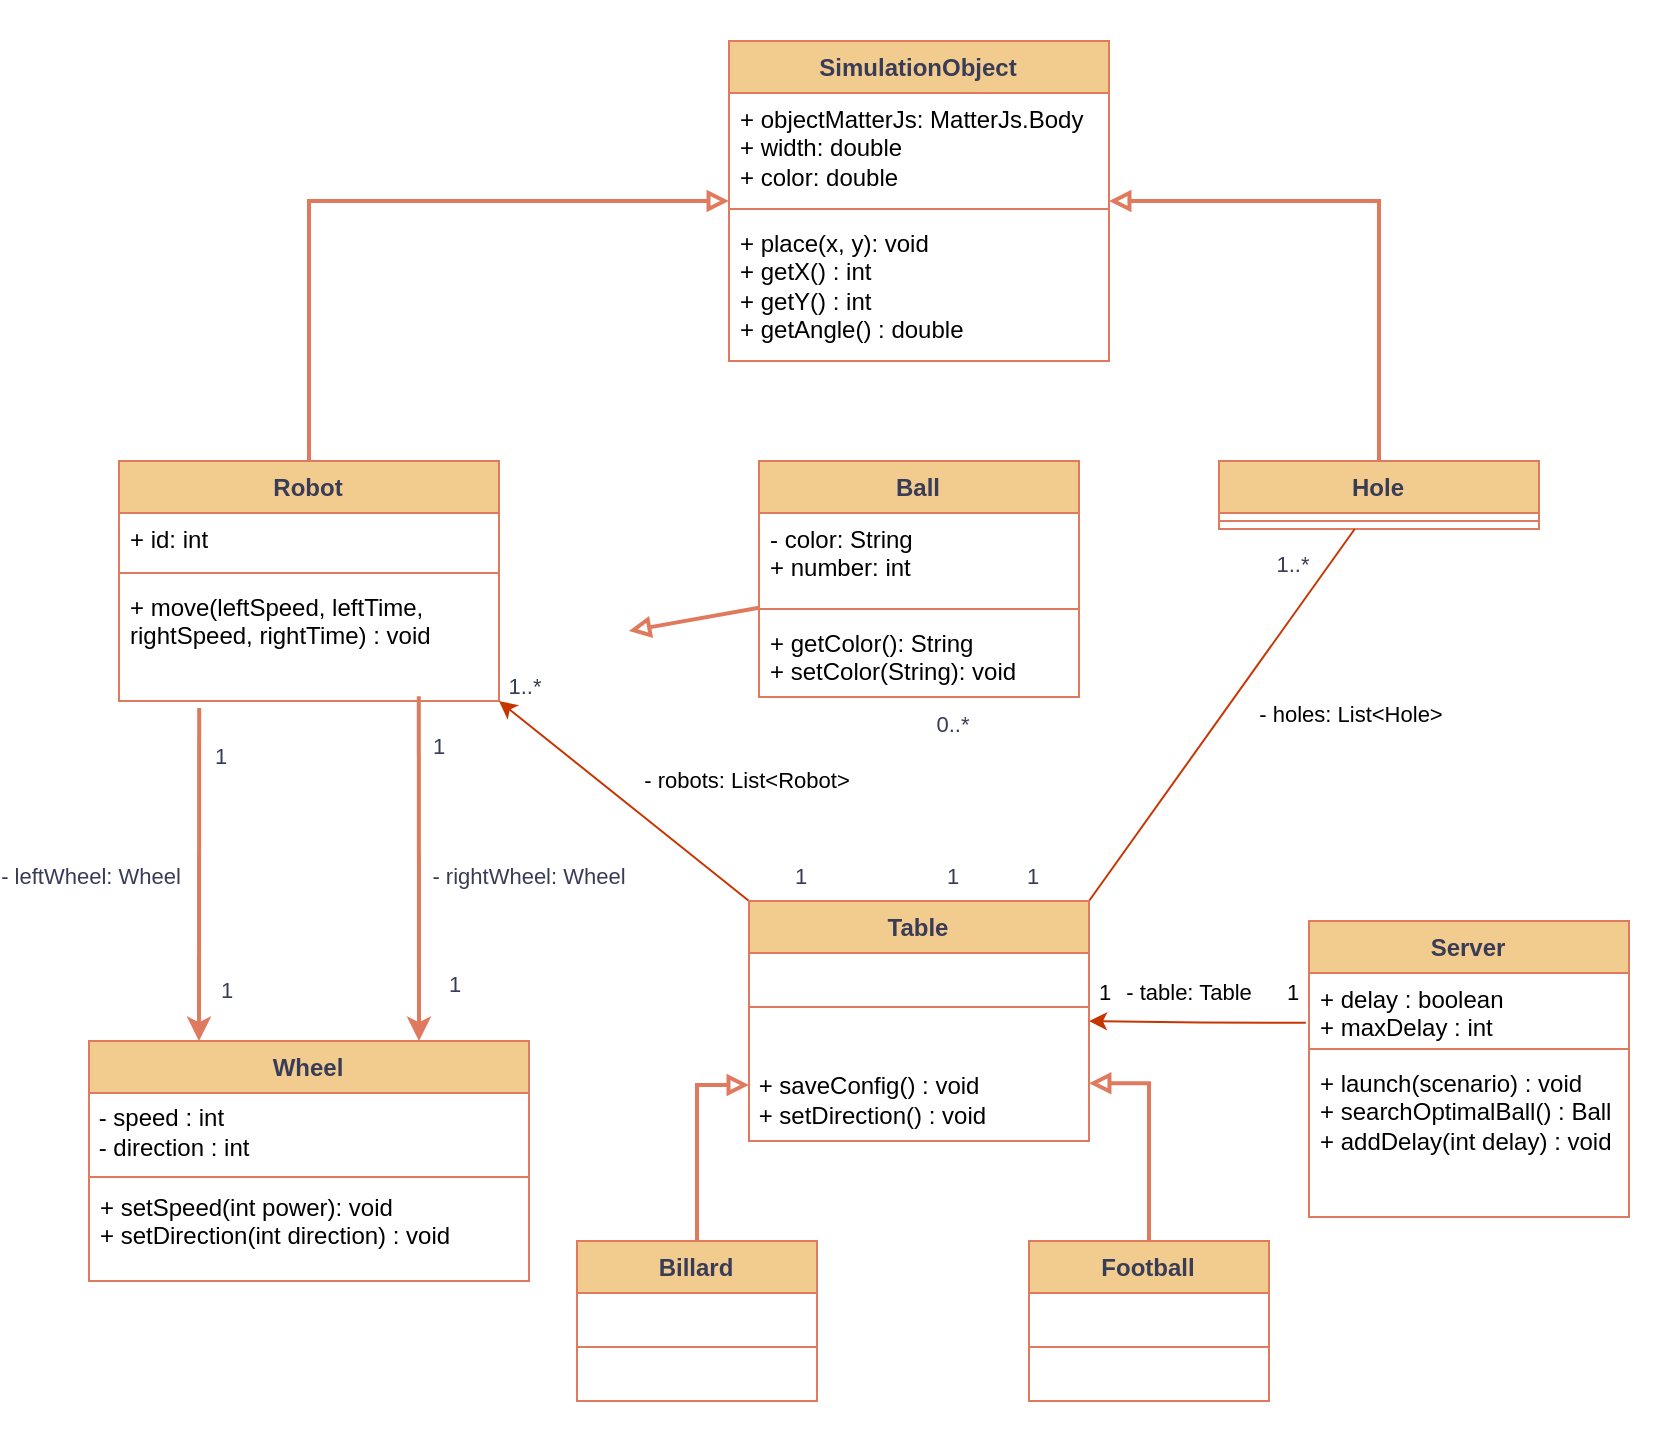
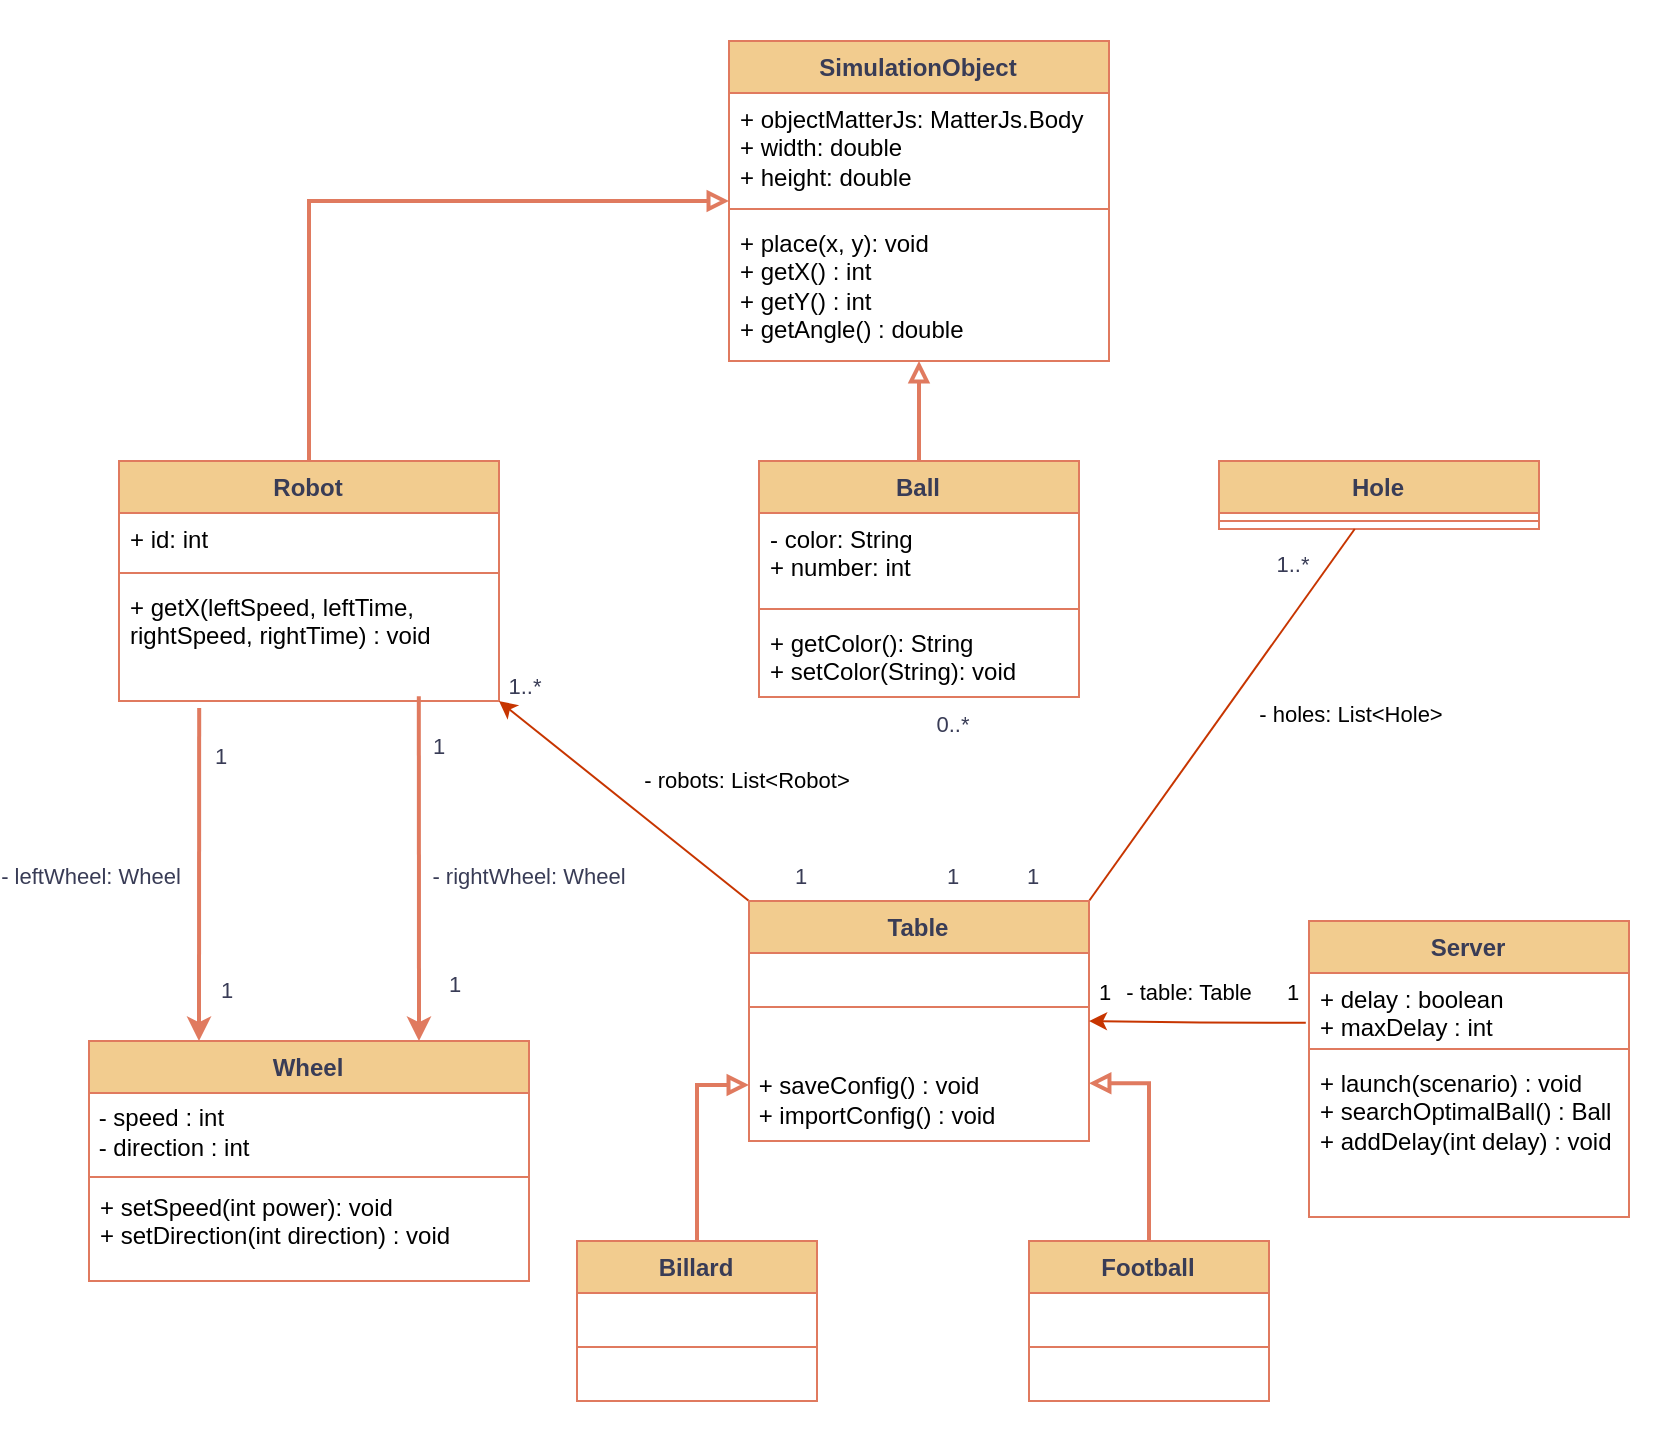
node "+ objectMatterJs: MatterJs.Body + width: double + color: double": label "+ objectMatterJs: MatterJs.Body + width: double + color: double" -> "+ objectMatterJs: MatterJs.Body + width: double + height: double"
edge "Hole" -> "SimulationObject": removed
edge "Ball" -> "0..*": now "Ball" -> "SimulationObject"
node "+ move(leftSpeed, leftTime, rightSpeed, rightTime) : void": label "+ move(leftSpeed, leftTime, rightSpeed, rightTime) : void" -> "+ getX(leftSpeed, leftTime, rightSpeed, rightTime) : void"
node "+ saveConfig() : void + setDirection() : void": label "+ saveConfig() : void + setDirection() : void" -> "+ saveConfig() : void + importConfig() : void"
